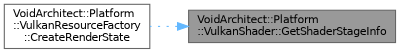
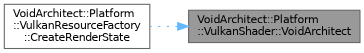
node "VoidArchitect::Platform ::VulkanShader::GetShaderStageInfo": label "VoidArchitect::Platform ::VulkanShader::GetShaderStageInfo" -> "VoidArchitect::Platform ::VulkanShader::VoidArchitect"
